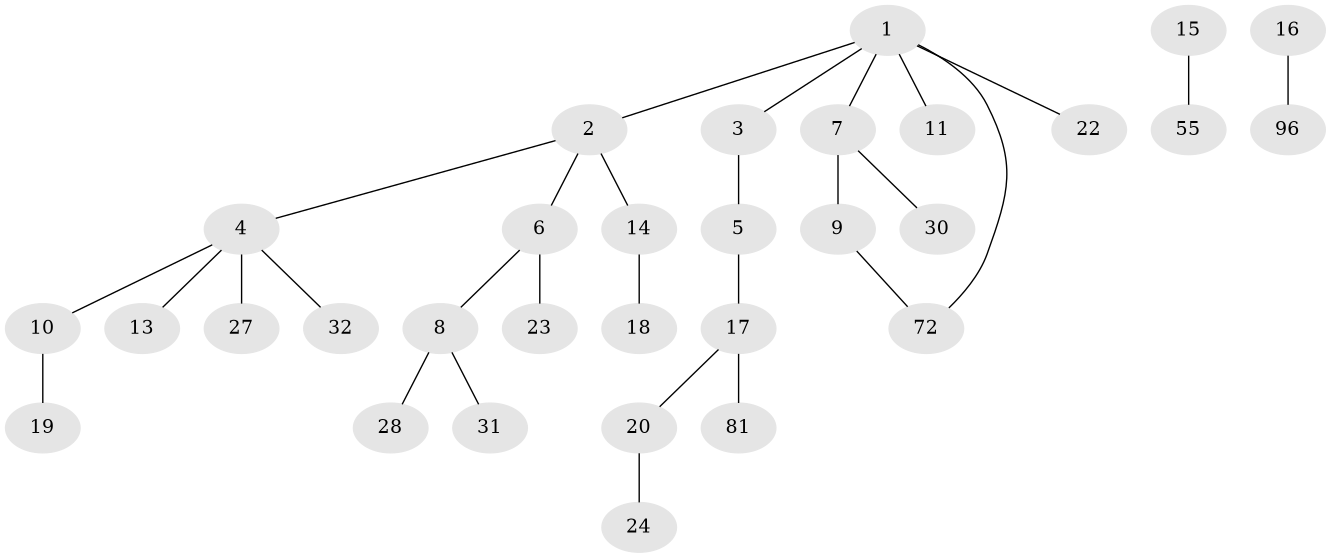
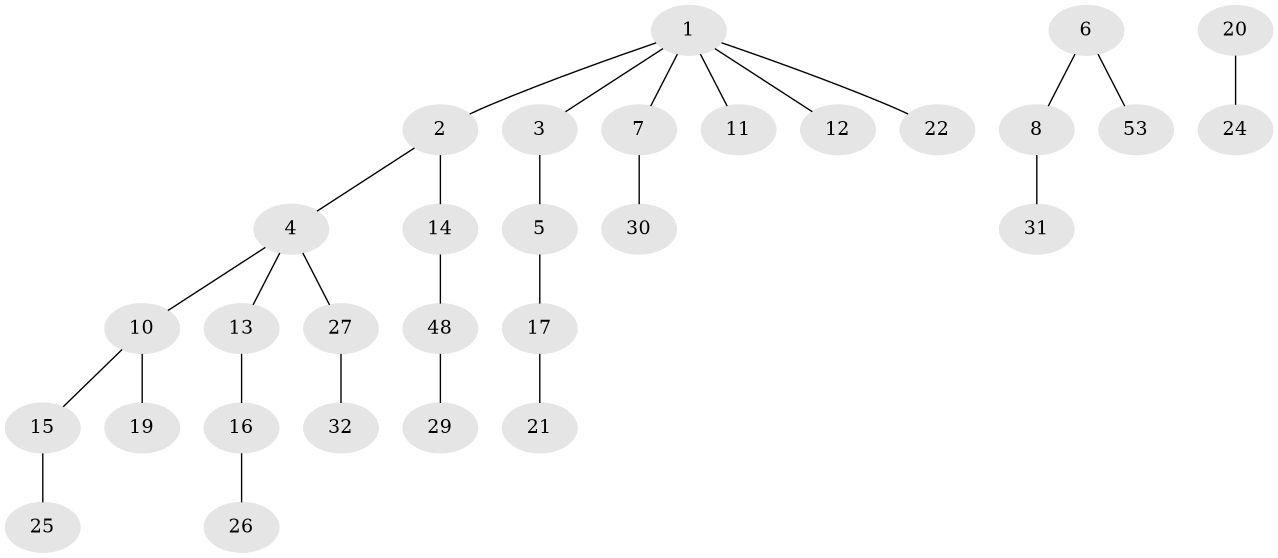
node "55": label "55" -> "25"
node "96": label "96" -> "26"
edge "2" -- "6": removed
node "9": removed
edge "4" -- "32": now "27" -- "32"
node "23": label "23" -> "53"
node "18": label "18" -> "48"
node "72": label "72" -> "12"
edge "10" -- "15": added
edge "13" -- "16": added
edge "17" -- "20": removed
node "28": removed
node "29": added
node "81": label "81" -> "21"
